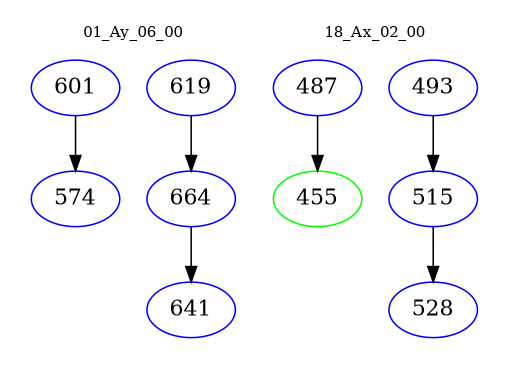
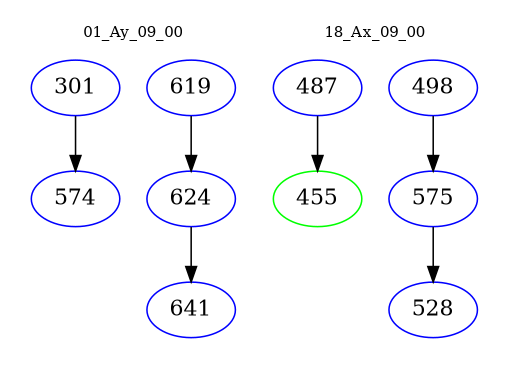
cluster "01_Ay_06_00": label "01_Ay_06_00" -> "01_Ay_09_00"
cluster "18_Ax_02_00": label "18_Ax_02_00" -> "18_Ax_09_00"
node "601": label "601" -> "301"
node "493": label "493" -> "498"
node "664": label "664" -> "624"
node "515": label "515" -> "575"
